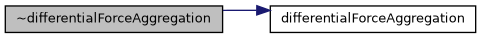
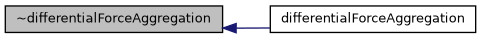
edge "~differentialForceAggregation" -> "differentialForceAggregation": reversed
